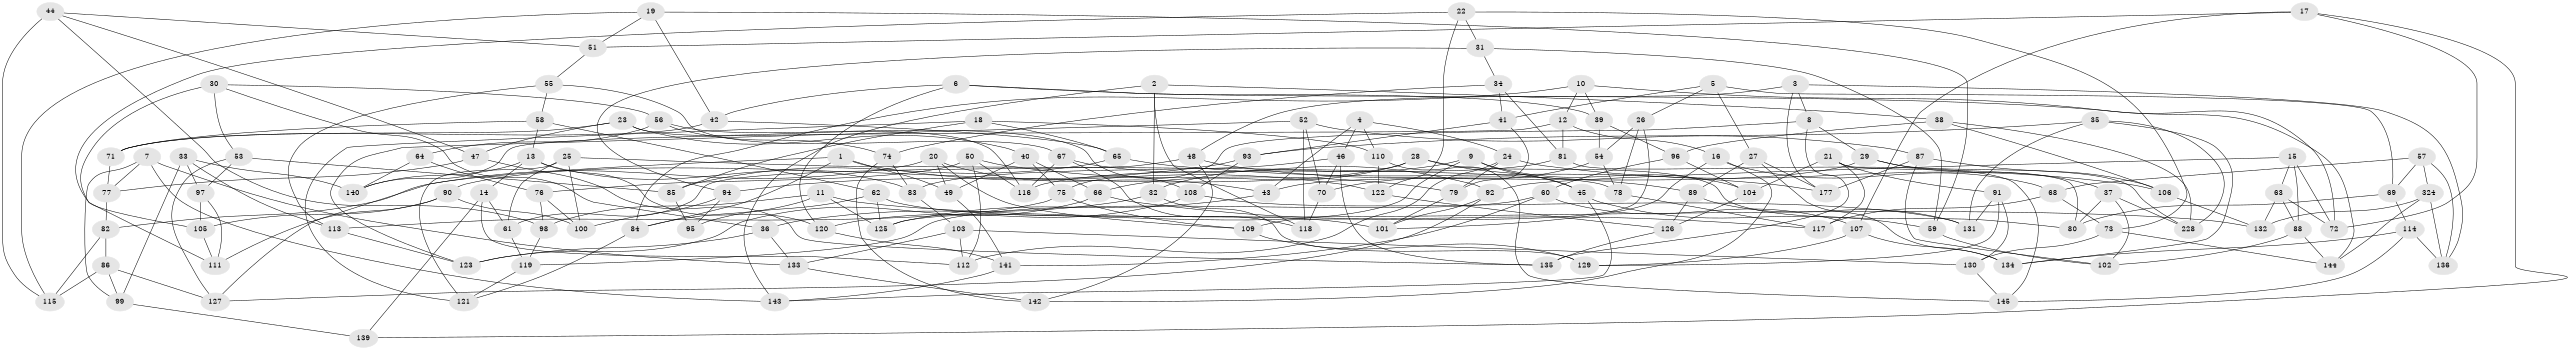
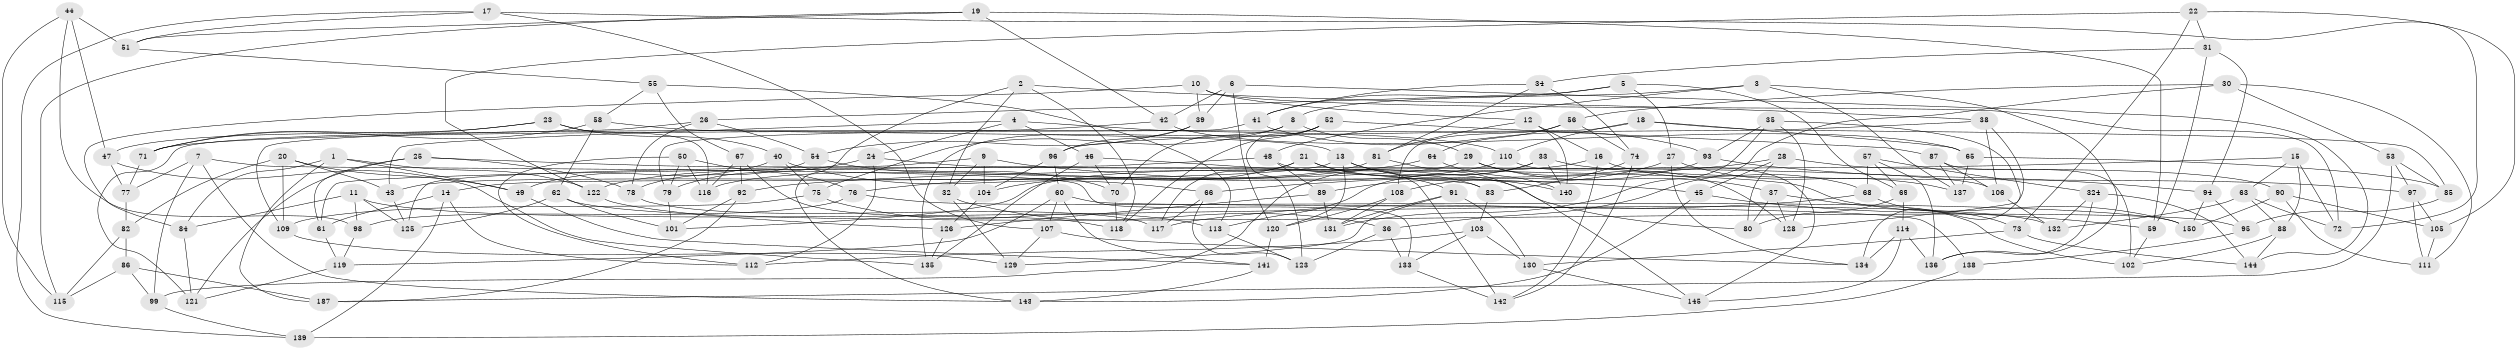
node "177": label "177" -> "137"
node "100": label "100" -> "150"
node "228": label "228" -> "128"
node "138": added
node "127": label "127" -> "187"
